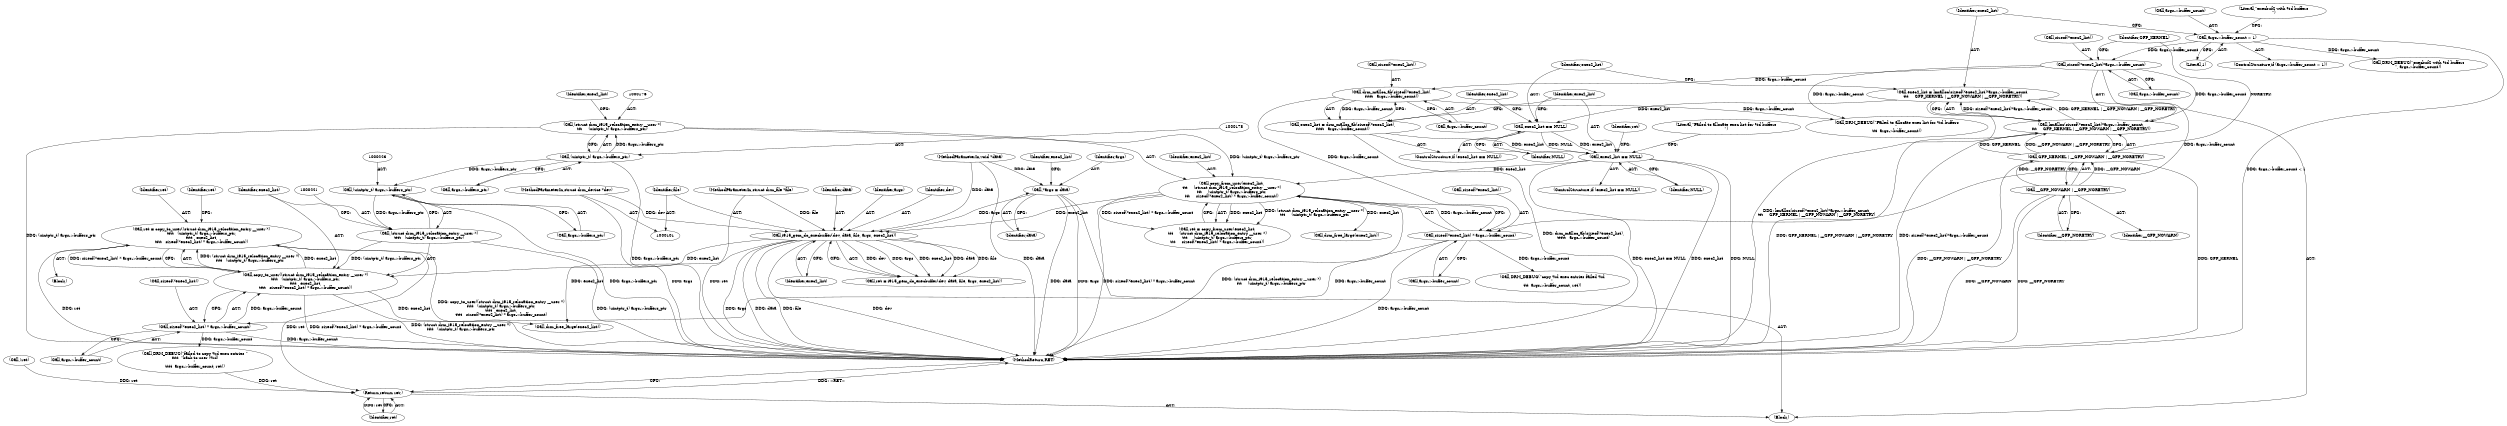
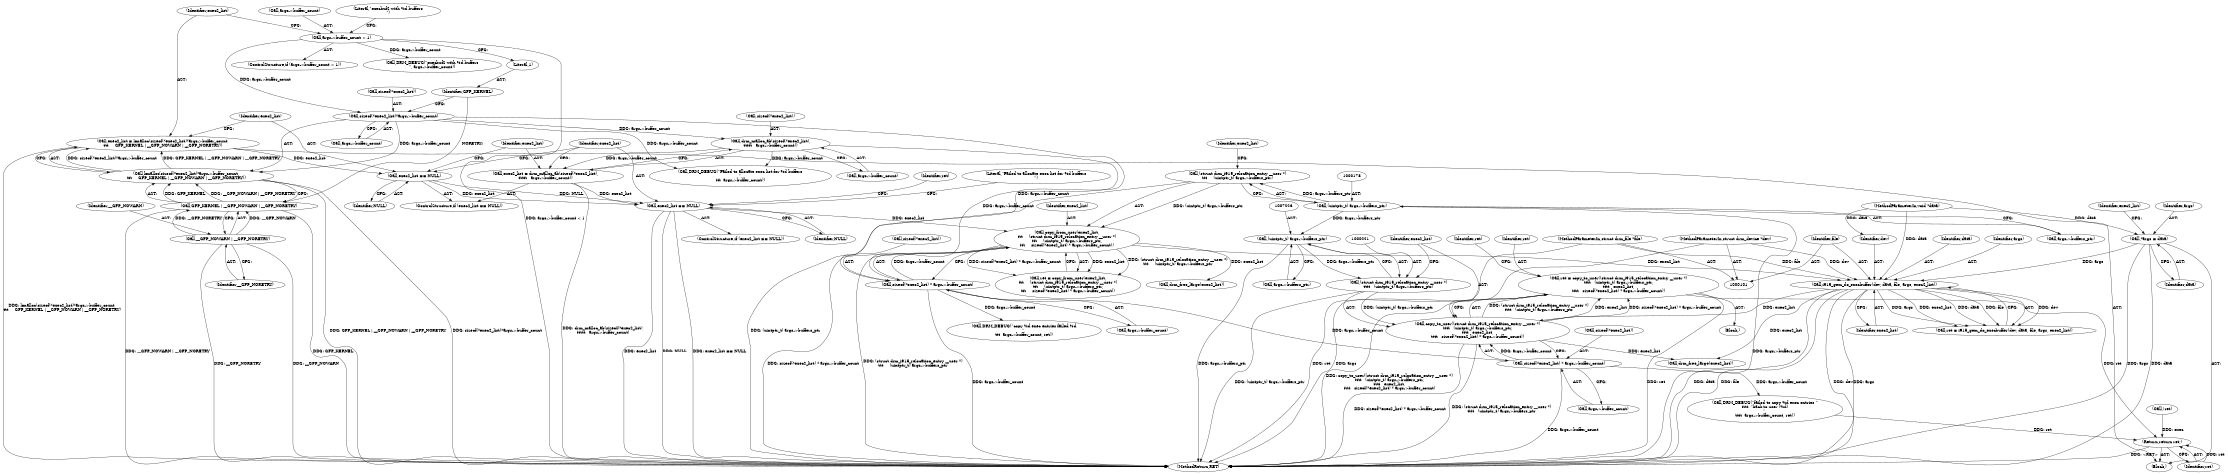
edge "(Literal,1)" -> "(Call,args->buffer_count < 1)": now "(Literal,1)" -> "(Identifier,GFP_KERNEL)"
node "1000176": removed
node "1000223": label "1000223" -> "1007223"
edge "(Call,__GFP_NOWARN | __GFP_NORETRY)" -> "(Identifier,__GFP_NOWARN)": reversed
edge "(MethodParameterIn,struct drm_file *file)" -> "1000101": added, label "AST:"
edge "(MethodParameterIn,void *data)" -> "(MethodReturn,RET)": now "(MethodParameterIn,void *data)" -> "(Identifier,dev)"
edge "(MethodReturn,RET)" -> "(Return,return ret;)": removed, label "CFG:"
edge "(Call,!ret)" -> "(Return,return ret;)": label "DDG: ret" -> "DDG: exec"
